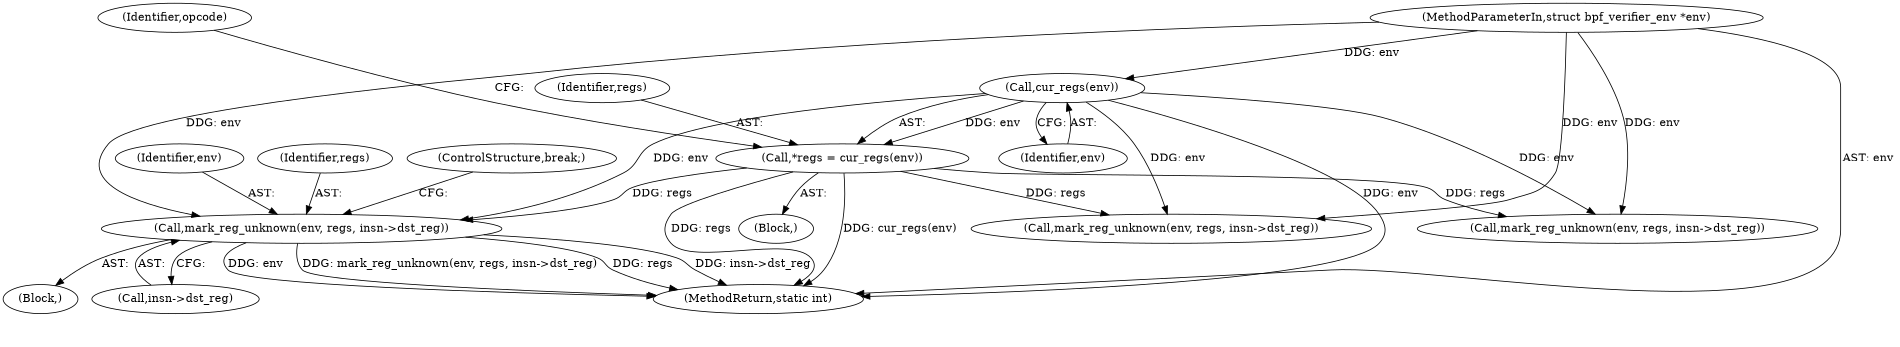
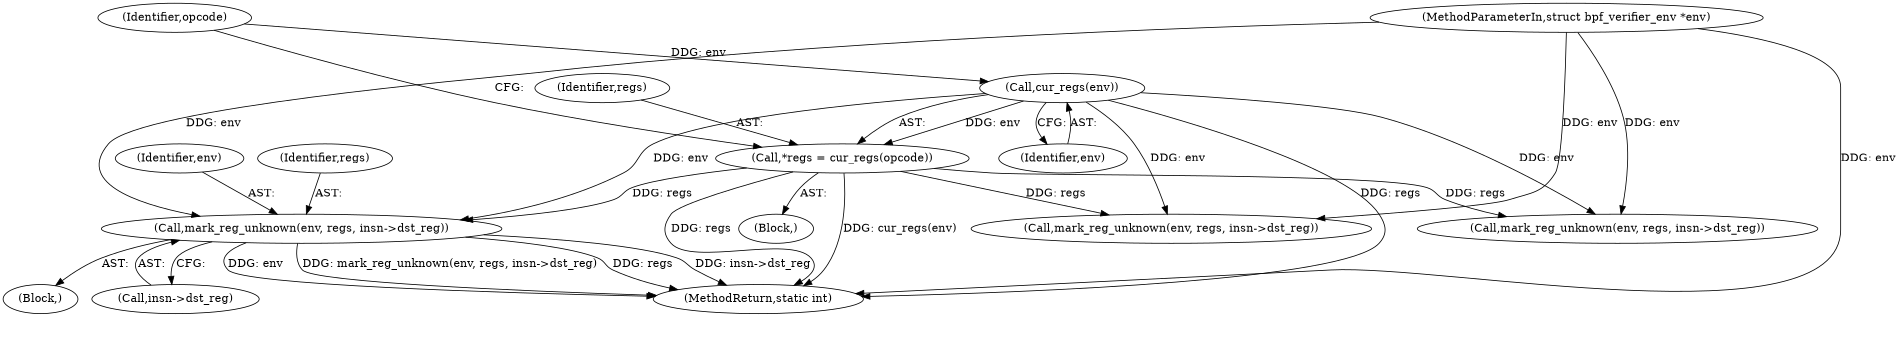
edge "(MethodParameterIn,struct bpf_verifier_env *env)" -> "(Call,cur_regs(env))": now "(Identifier,opcode)" -> "(Call,cur_regs(env))"
node "(ControlStructure,break;)": removed
node "(Call,*regs = cur_regs(env))": label "(Call,*regs = cur_regs(env))" -> "(Call,*regs = cur_regs(opcode))"
edge "(MethodParameterIn,struct bpf_verifier_env *env)" -> "(MethodReturn,static int)": label "AST: env" -> "DDG: env"
edge "(Call,cur_regs(env))" -> "(MethodReturn,static int)": label "DDG: env" -> "DDG: regs"
